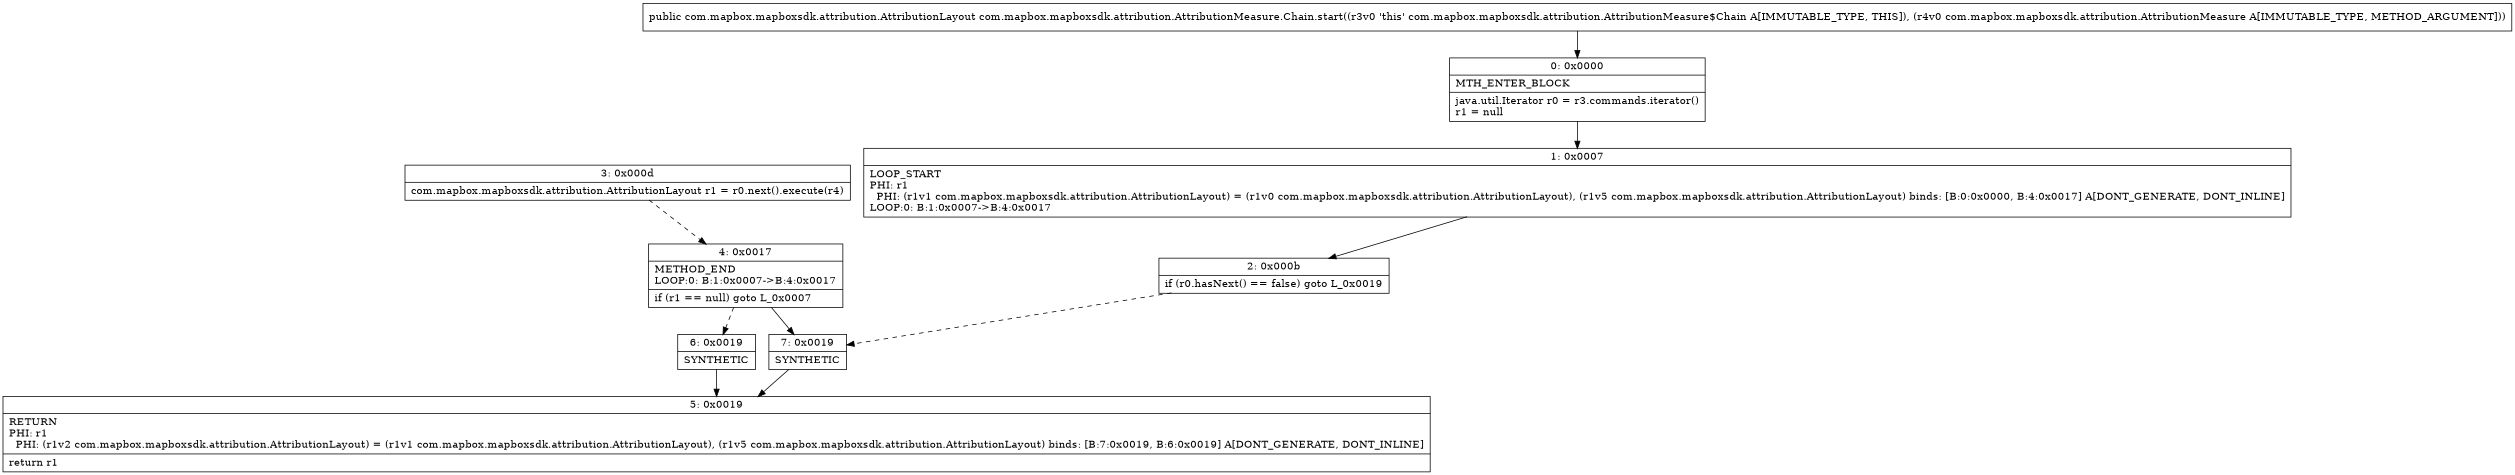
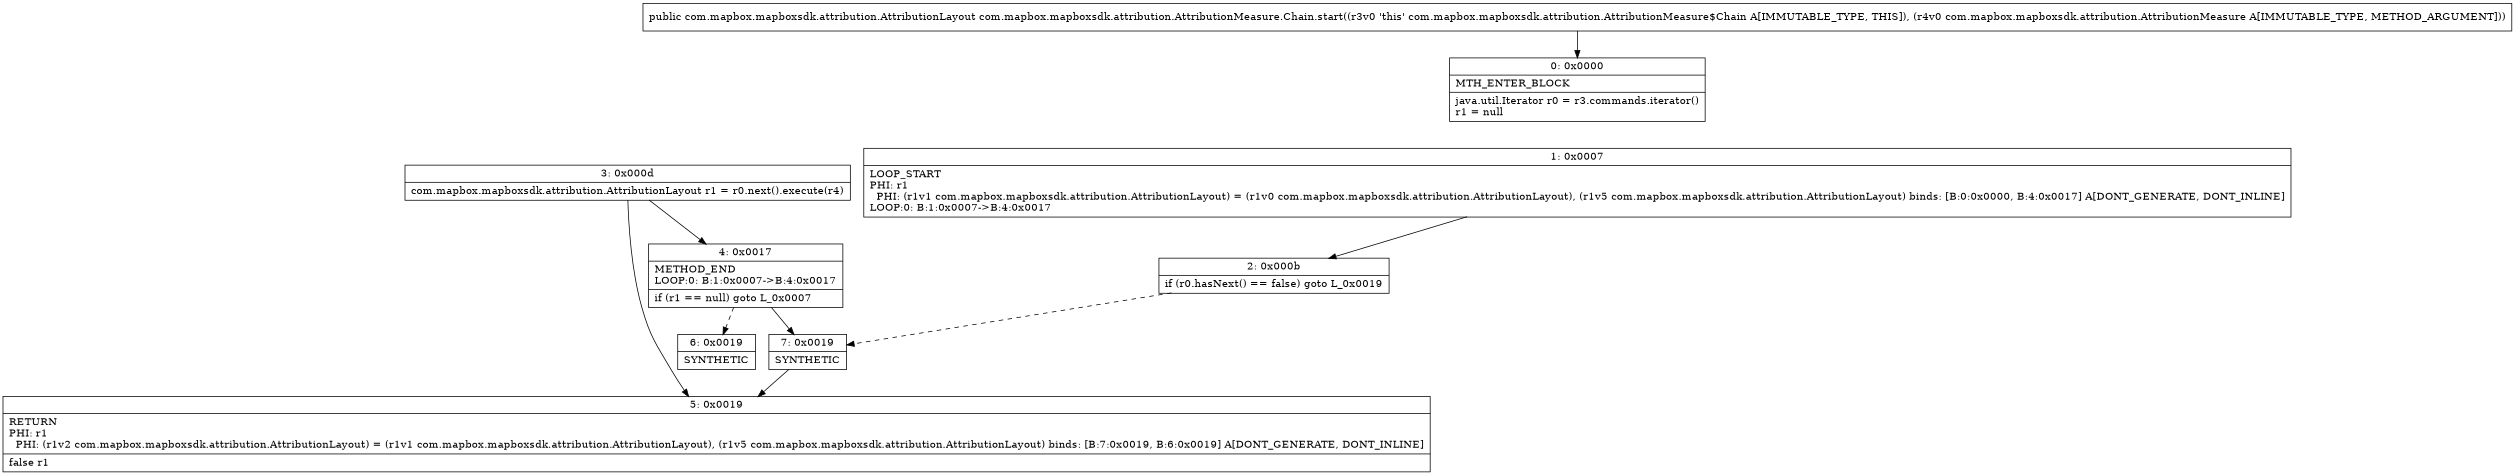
edge "0: 0x0000" -> "1: 0x0007": removed
edge "3: 0x000d" -> "4: 0x0017": style dashed -> solid
edge "6: 0x0019" -> "5: 0x0019": now "3: 0x000d" -> "5: 0x0019"
node "5: 0x0019": text "return r1" -> "false r1"
